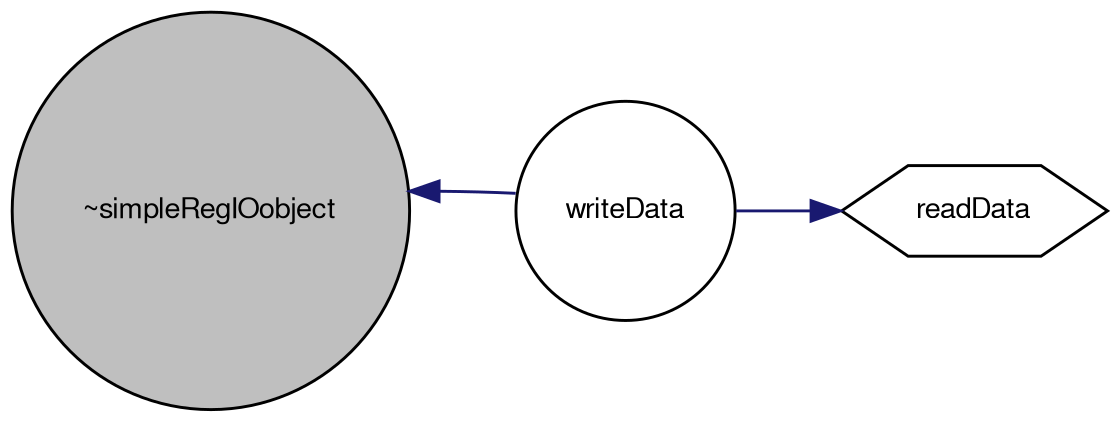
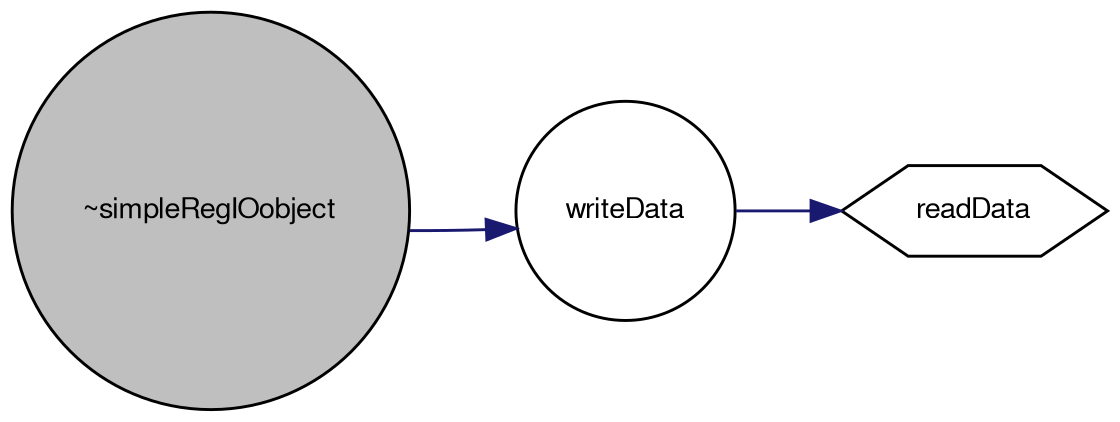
edge "writeData" -> "~simpleRegIOobject": reversed
